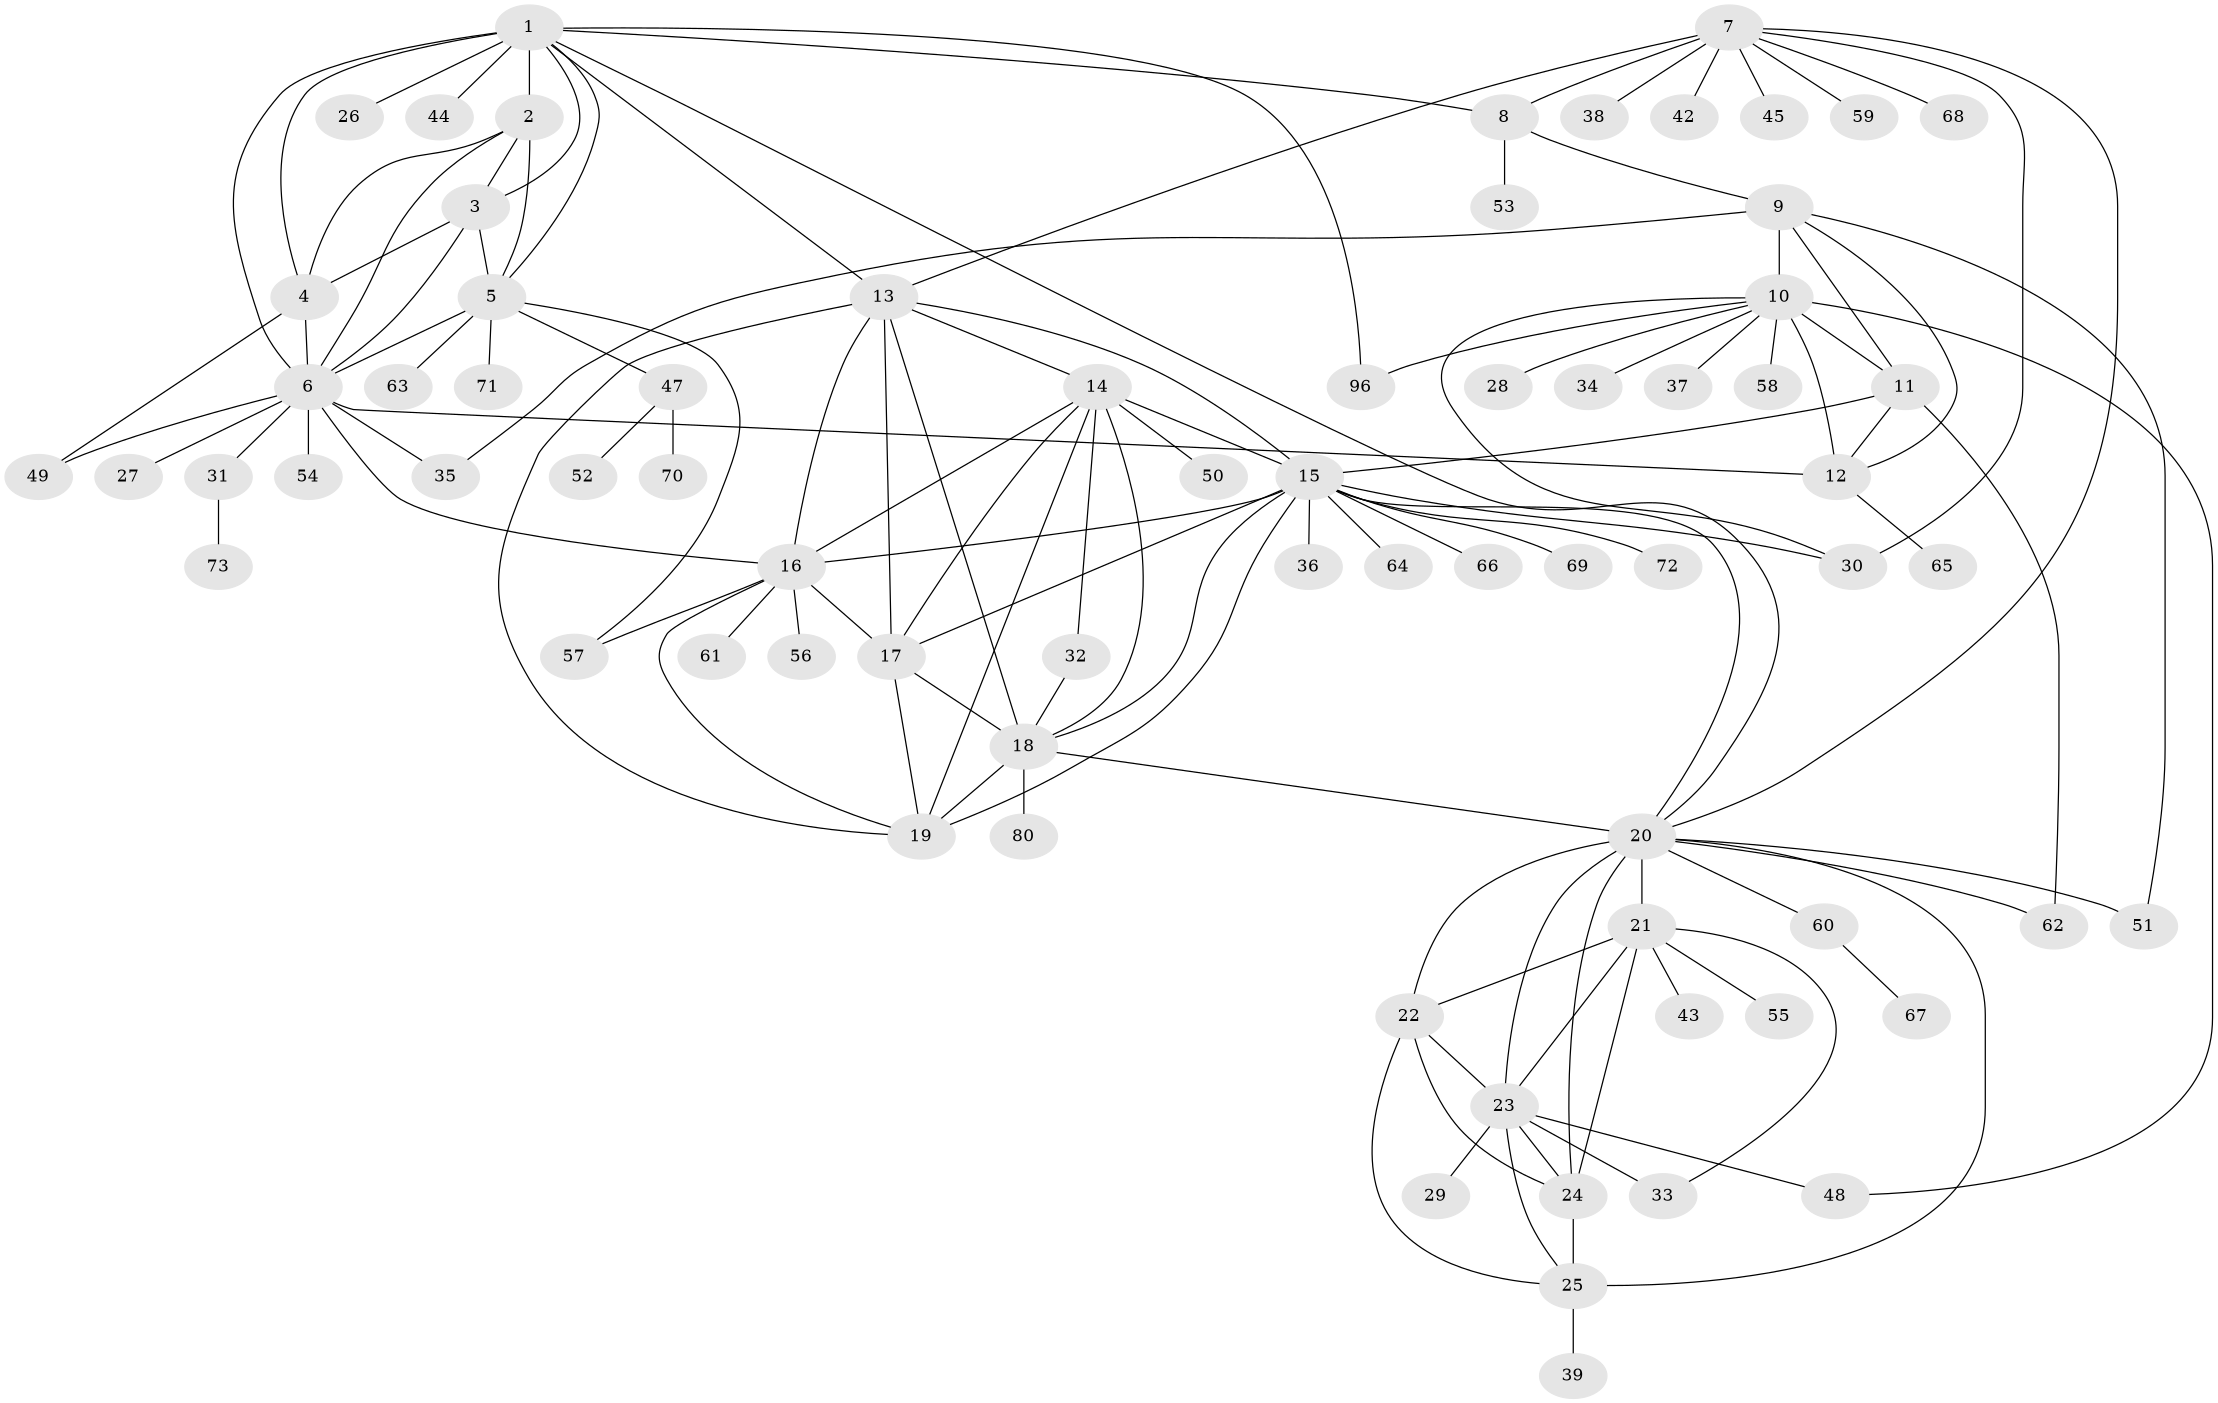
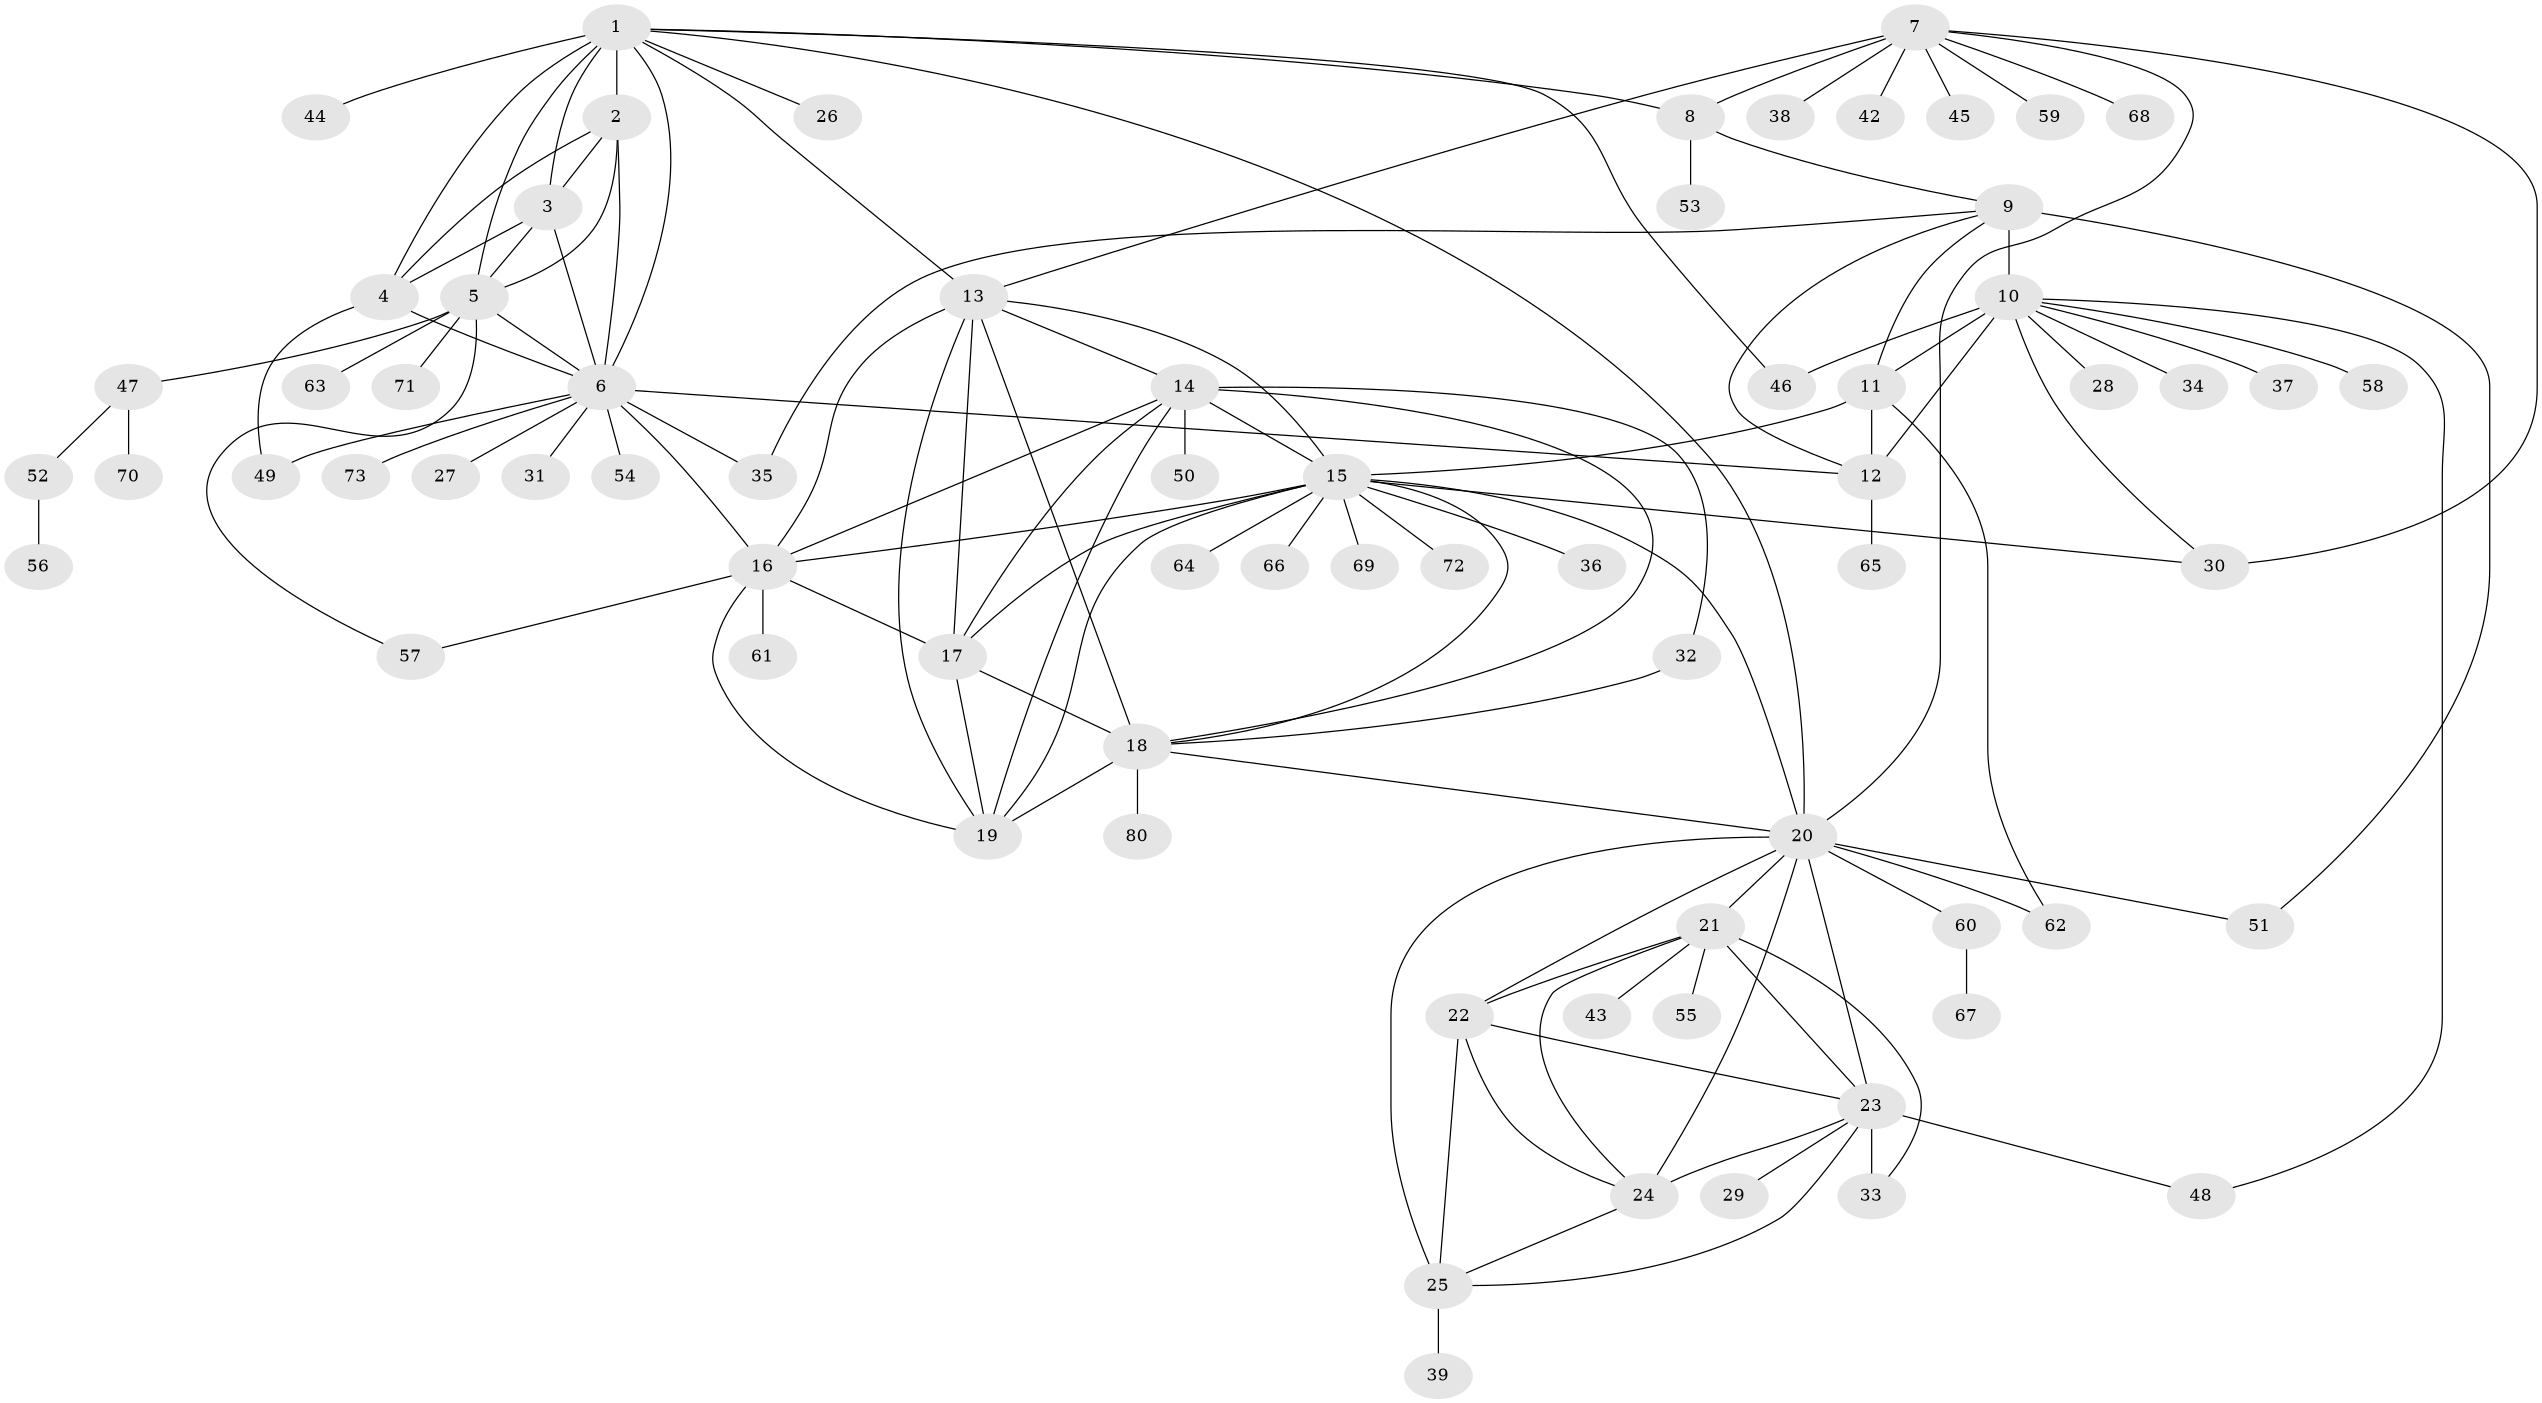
node "96": label "96" -> "46"
edge "31" -- "73": now "6" -- "73"
edge "16" -- "56": now "52" -- "56"
